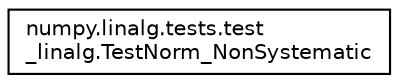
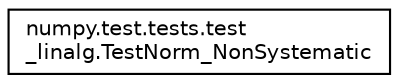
node "numpy.linalg.tests.test _linalg.TestNorm_NonSystematic": label "numpy.linalg.tests.test _linalg.TestNorm_NonSystematic" -> "numpy.test.tests.test _linalg.TestNorm_NonSystematic"
